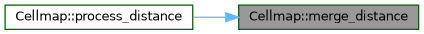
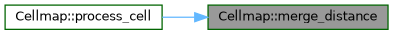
node "Cellmap::process_distance": label "Cellmap::process_distance" -> "Cellmap::process_cell"
